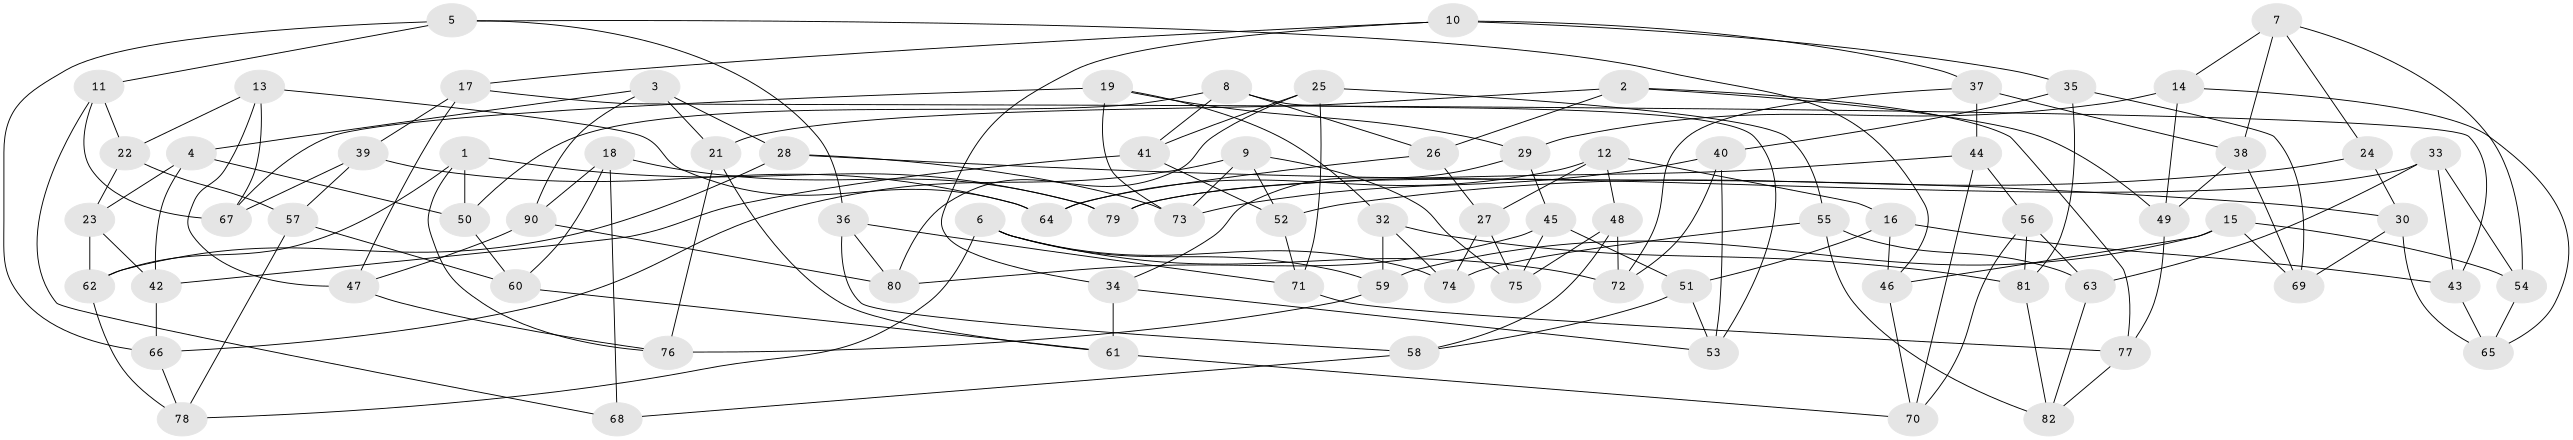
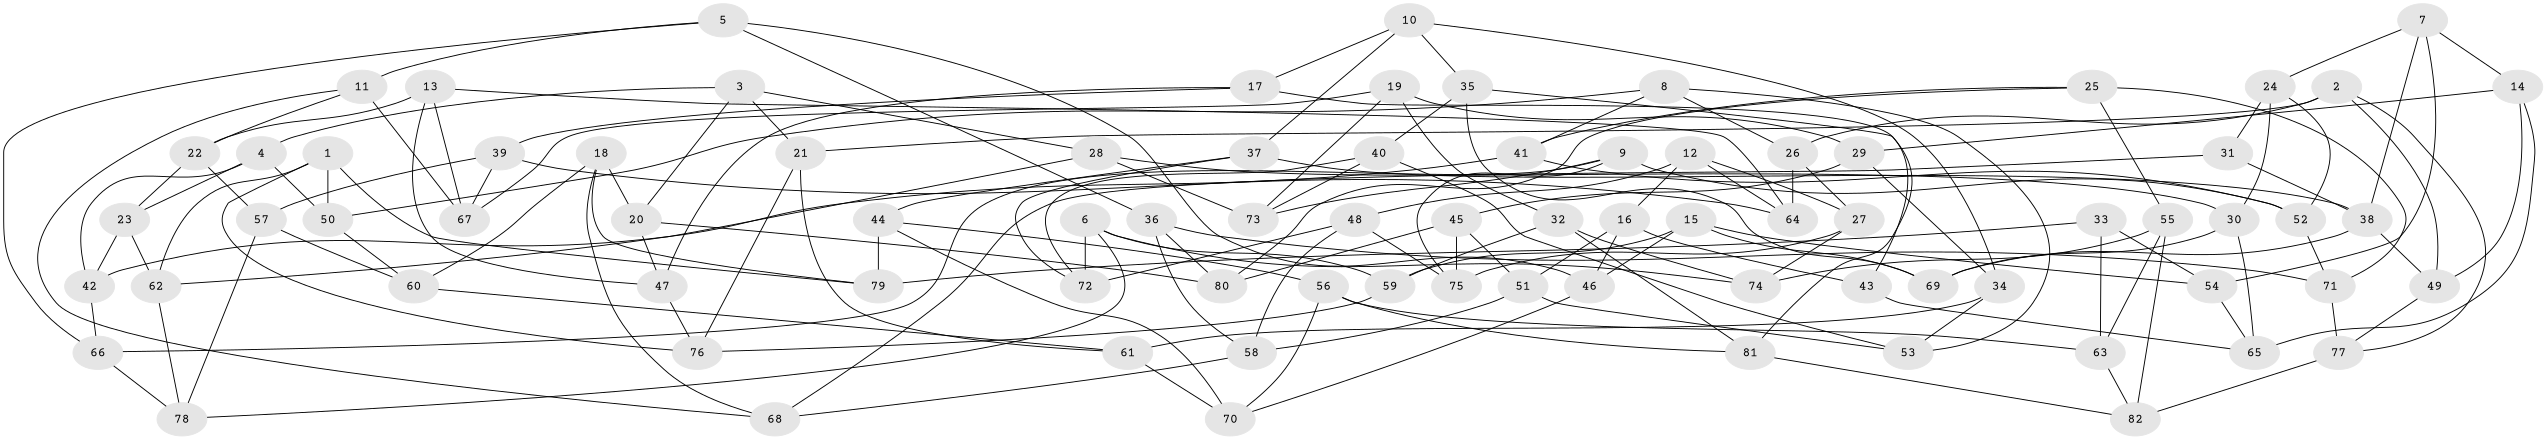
node "31": added
node "90": label "90" -> "20"
edge "33" -- "43": removed
